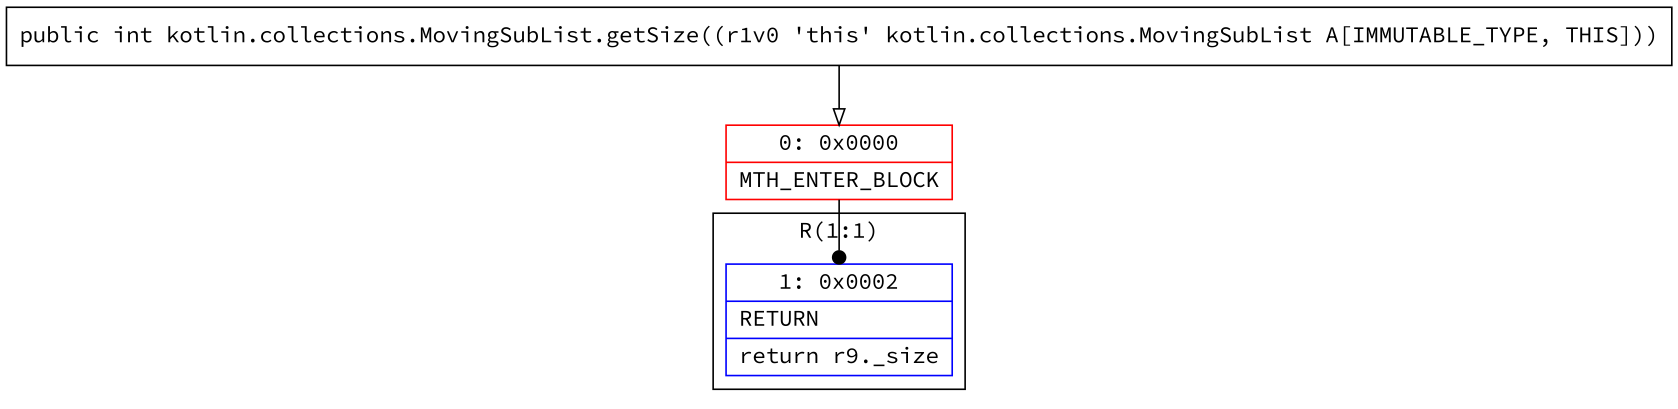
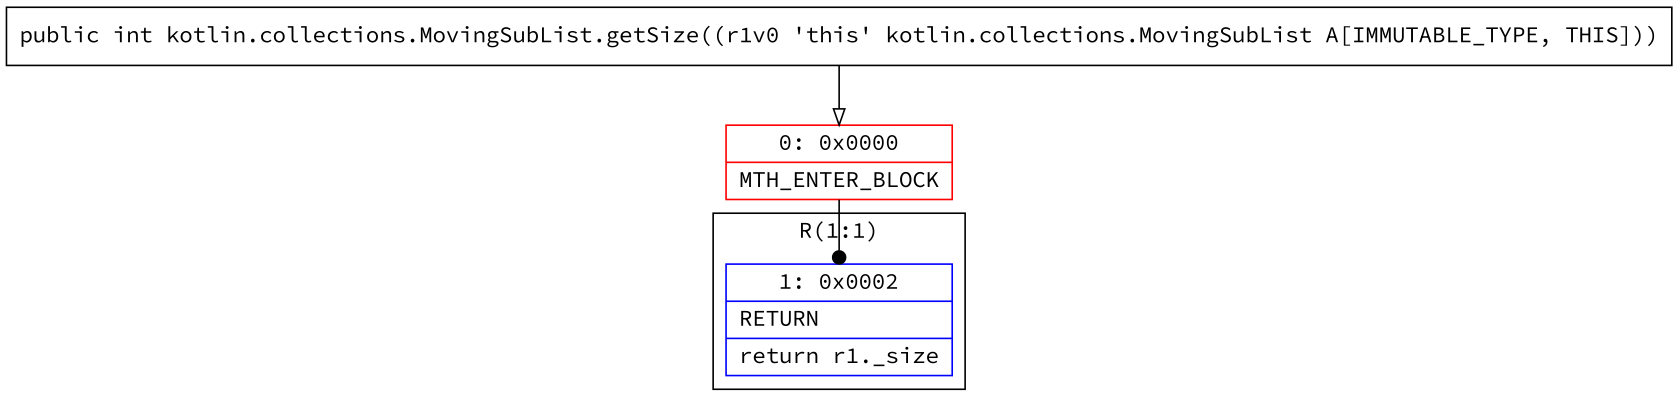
node "1: 0x0002": text "return r9._size" -> "return r1._size"
